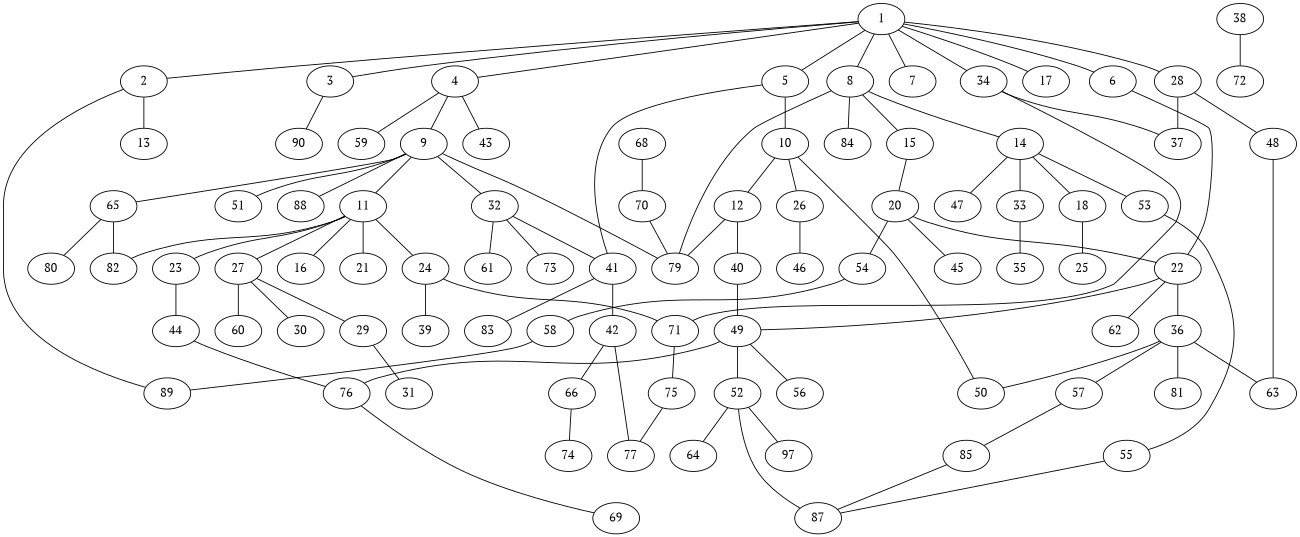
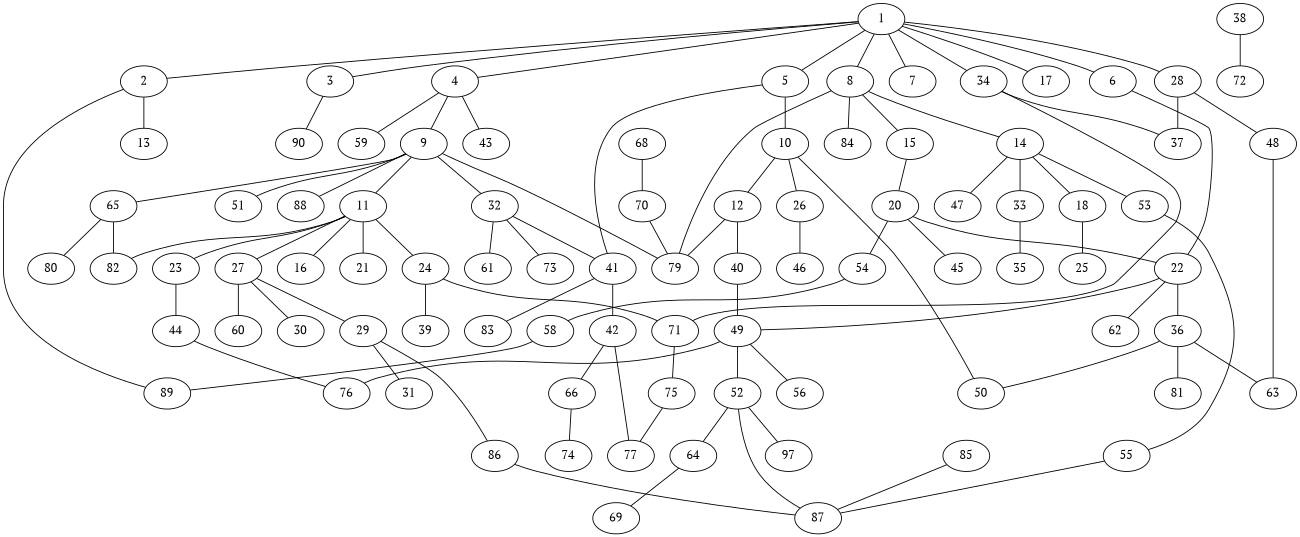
node "57": removed
node "86": added
edge "76" -- "69": now "64" -- "69"
